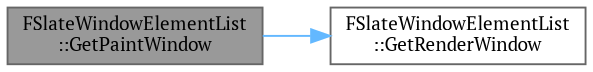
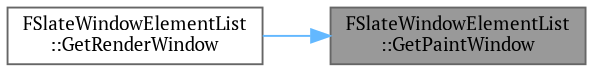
edge "FSlateWindowElementList ::GetPaintWindow" -> "FSlateWindowElementList ::GetRenderWindow": reversed
